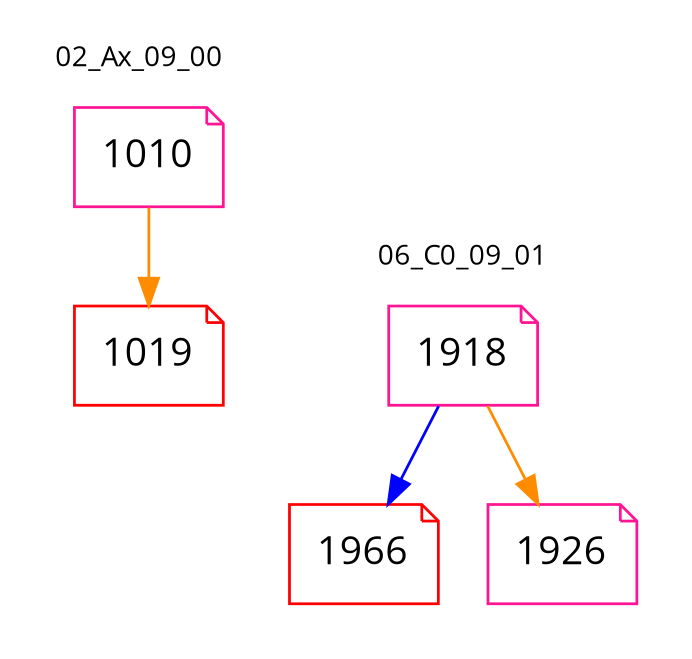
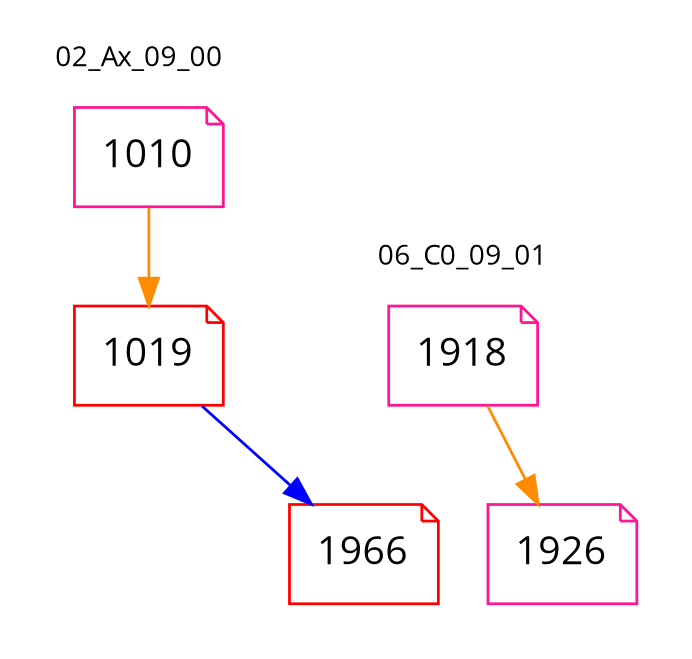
edge "1918" -> "1966": now "1019" -> "1966"
